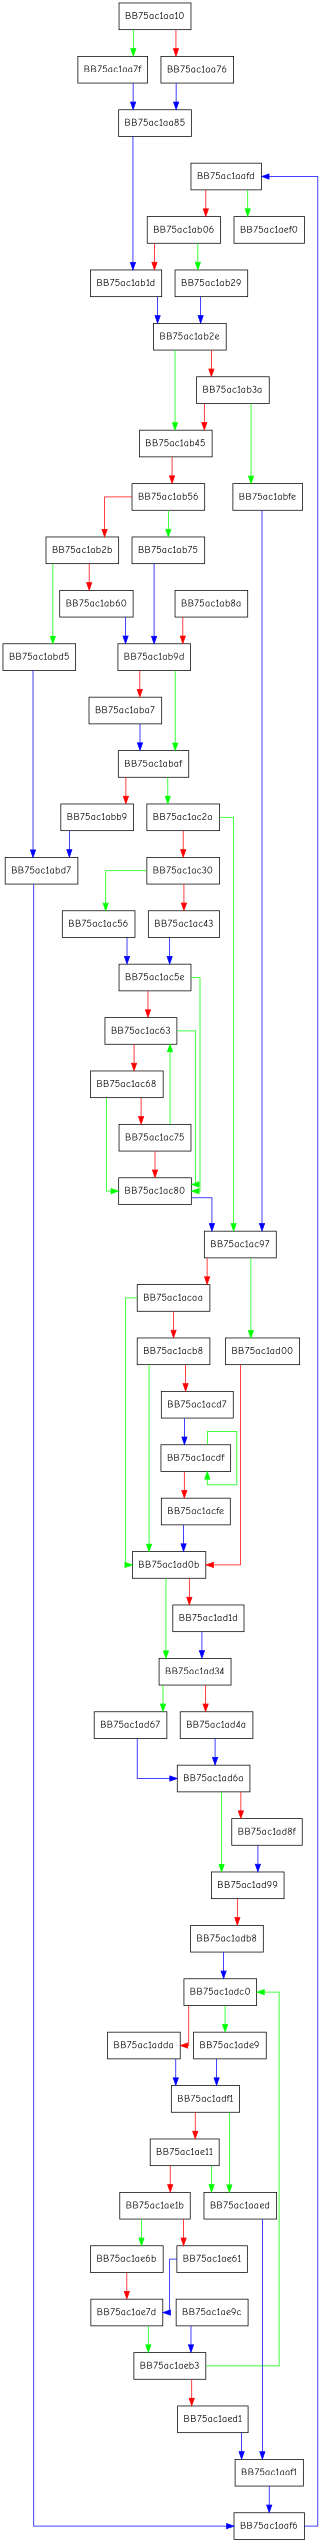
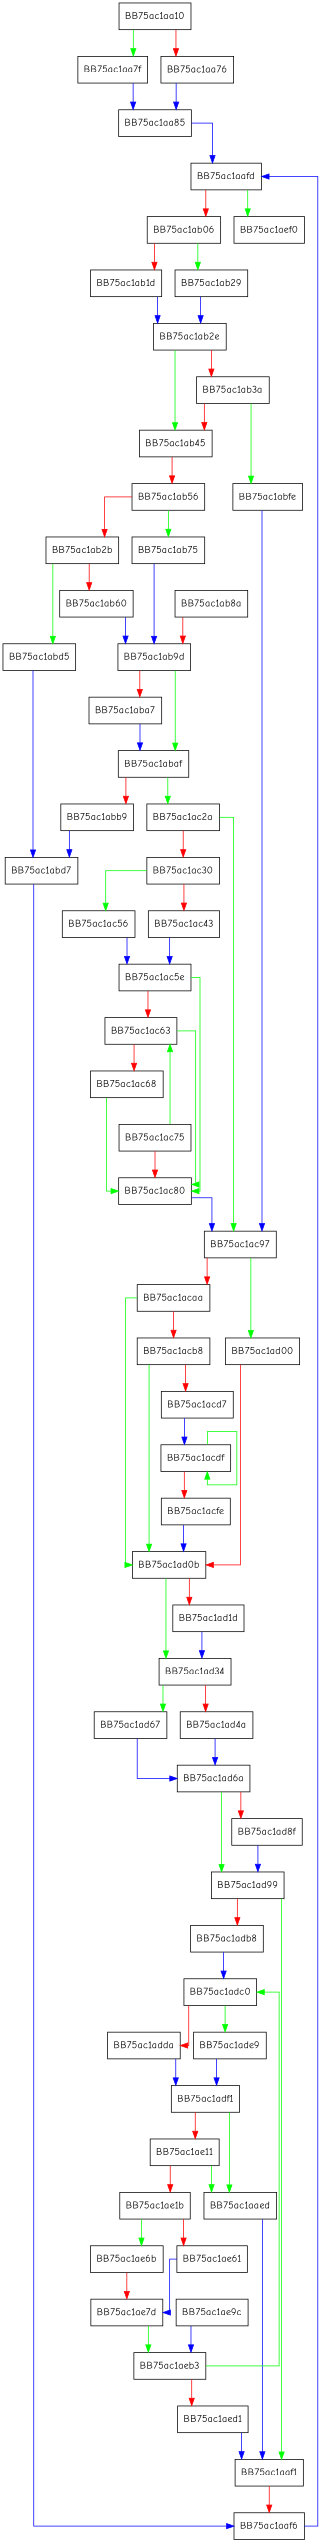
edge "BB75ac1aa85" -> "BB75ac1ab1d": now "BB75ac1aa85" -> "BB75ac1aafd"
edge "BB75ac1ac68" -> "BB75ac1ac75": removed
edge "BB75ac1ad99" -> "BB75ac1aaf1": added
edge "BB75ac1aaf1" -> "BB75ac1aaf6": color blue -> red
